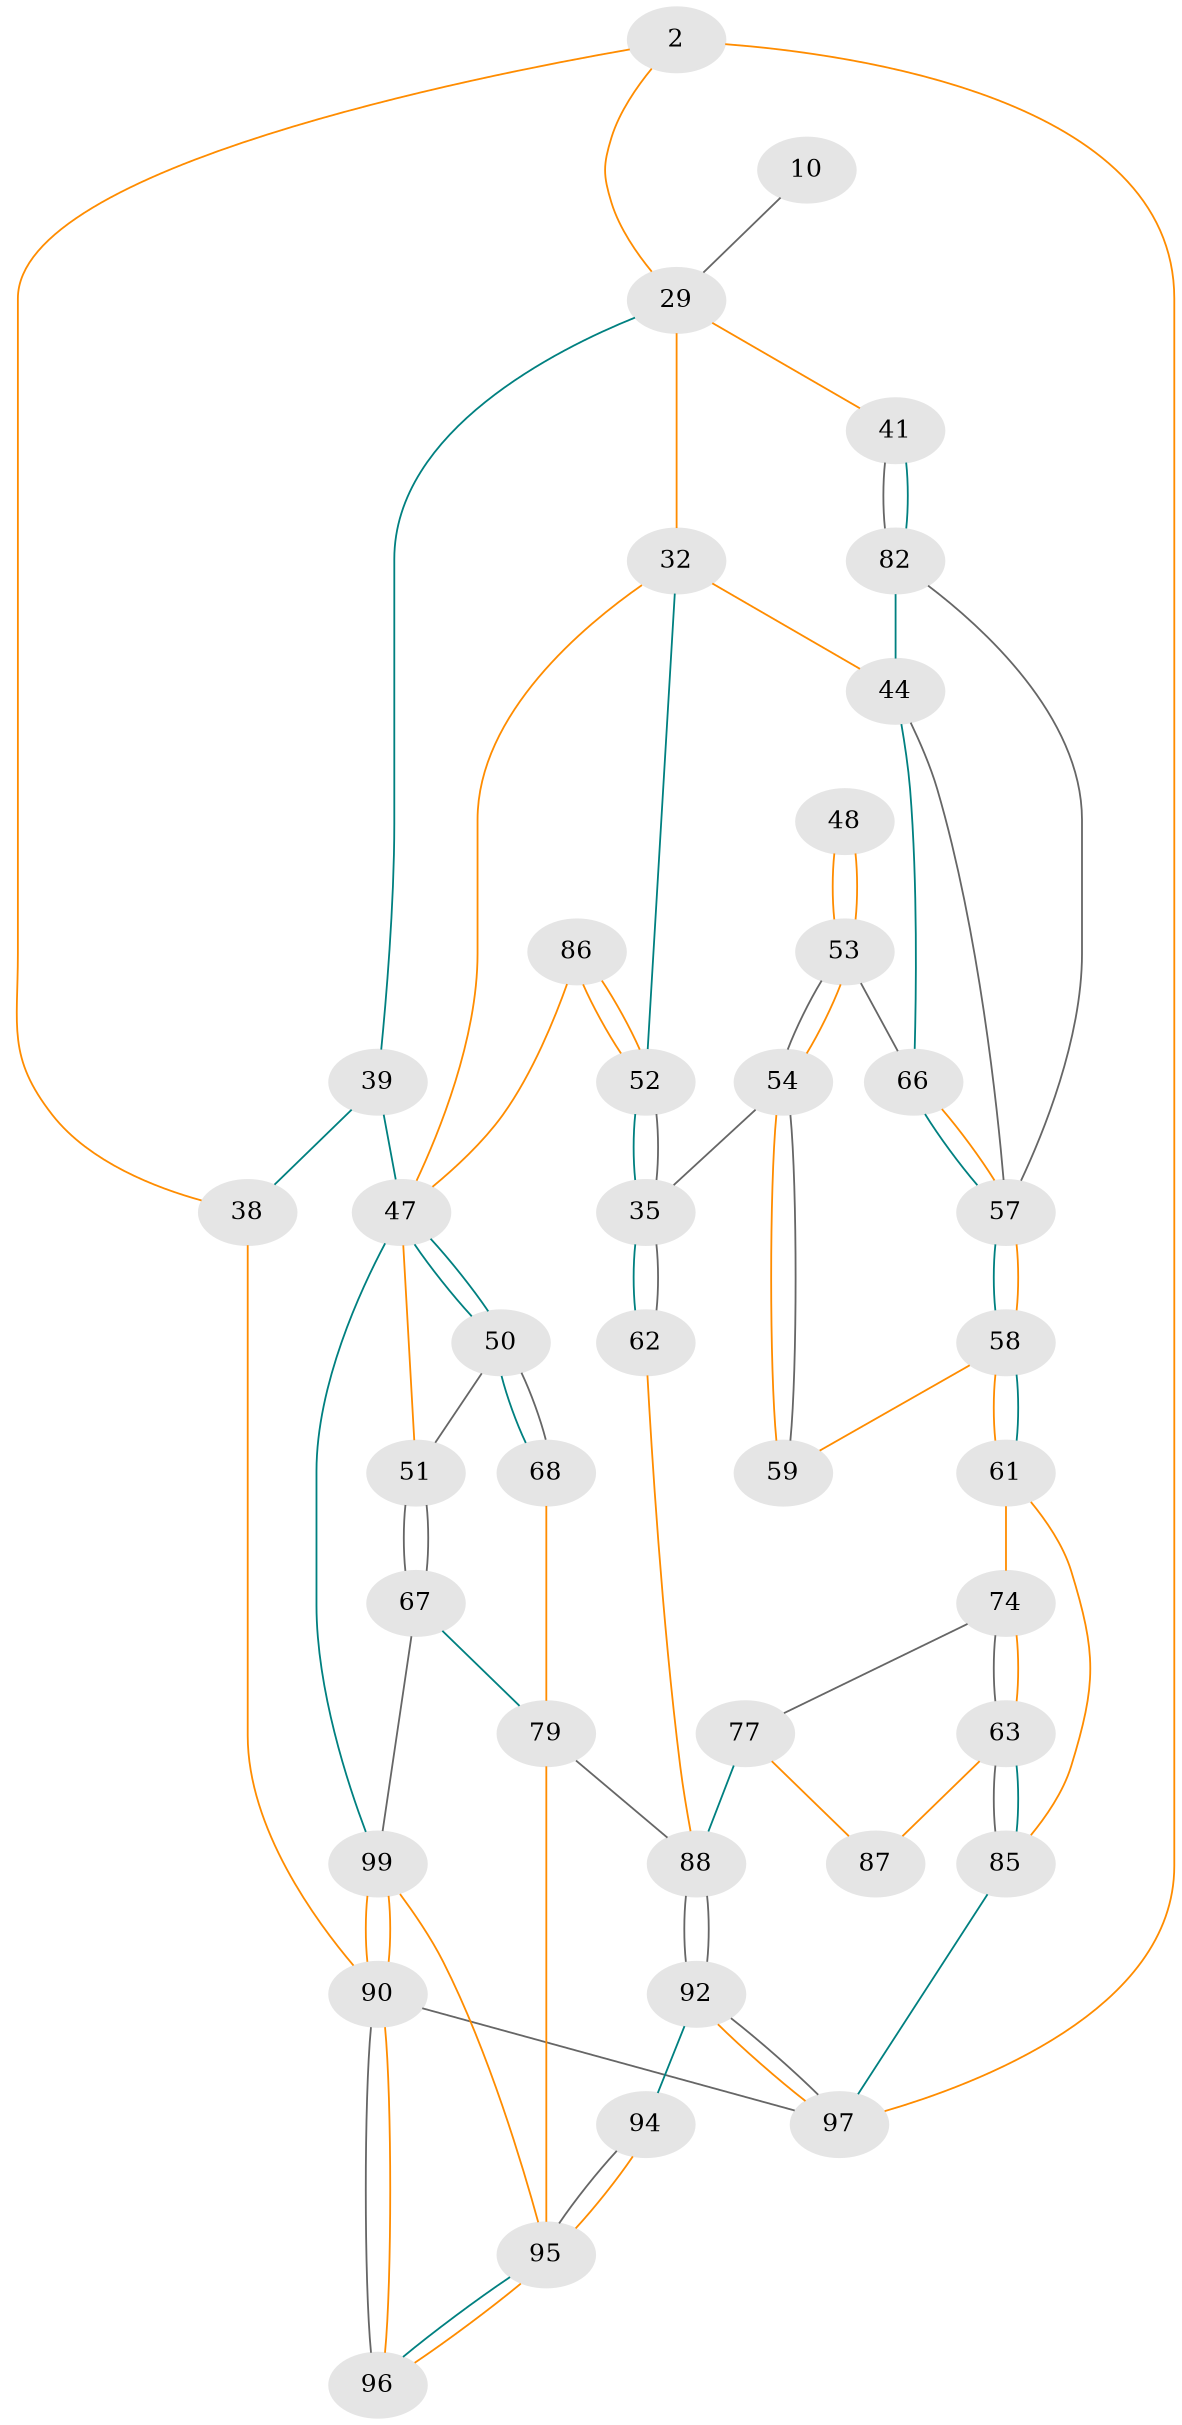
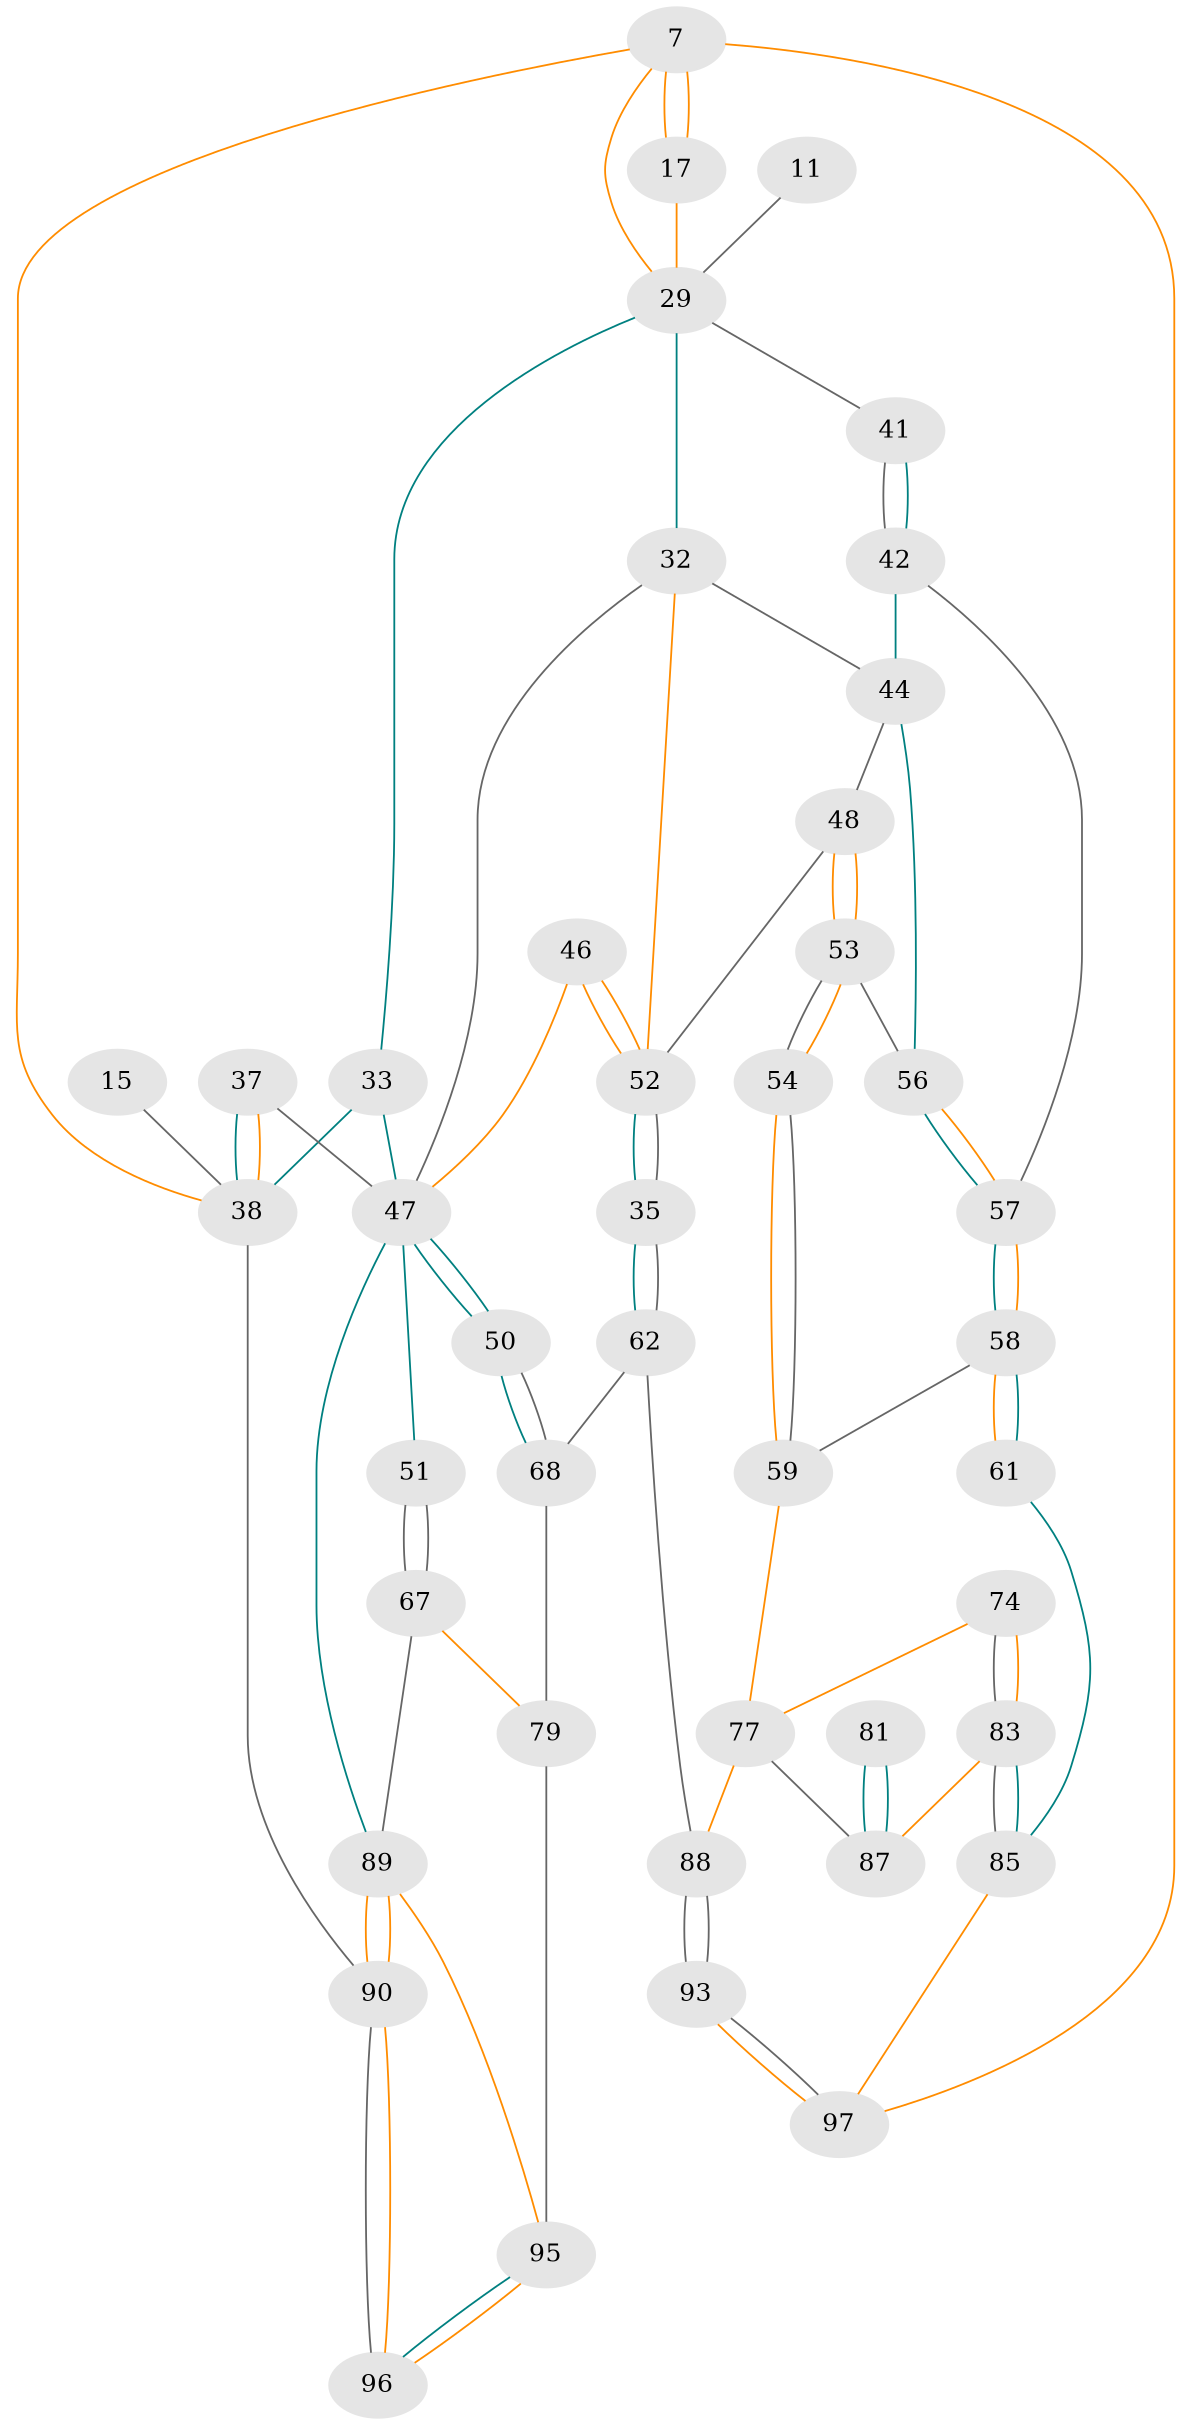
node "2": label "2" -> "7"
node "17": added
node "10": label "10" -> "11"
edge "29" -- "41": color darkorange -> gray40
edge "29" -- "32": color darkorange -> teal
node "82": label "82" -> "42"
edge "32" -- "44": color darkorange -> gray40
edge "32" -- "52": color teal -> darkorange
edge "32" -- "47": color darkorange -> gray40
edge "44" -- "57": now "44" -- "48"
node "86": label "86" -> "46"
edge "48" -- "52": added
node "15": added
node "37": added
node "39": label "39" -> "33"
node "66": label "66" -> "56"
edge "54" -- "35": removed
edge "47" -- "51": color darkorange -> teal
edge "50" -- "51": removed
edge "62" -- "68": added
edge "58" -- "59": color darkorange -> gray40
edge "61" -- "74": removed
edge "68" -- "79": color darkorange -> gray40
edge "59" -- "77": added
edge "62" -- "88": color darkorange -> gray40
edge "38" -- "90": color darkorange -> gray40
edge "67" -- "79": color teal -> darkorange
edge "74" -- "77": color gray40 -> darkorange
edge "61" -- "85": color darkorange -> teal
node "81": added
node "63": label "63" -> "83"
edge "79" -- "88": removed
edge "77" -- "88": color teal -> darkorange
edge "77" -- "87": color darkorange -> gray40
node "99": label "99" -> "89"
edge "79" -- "95": color darkorange -> gray40
node "92": label "92" -> "93"
edge "85" -- "97": color teal -> darkorange
edge "90" -- "97": removed
node "94": removed
